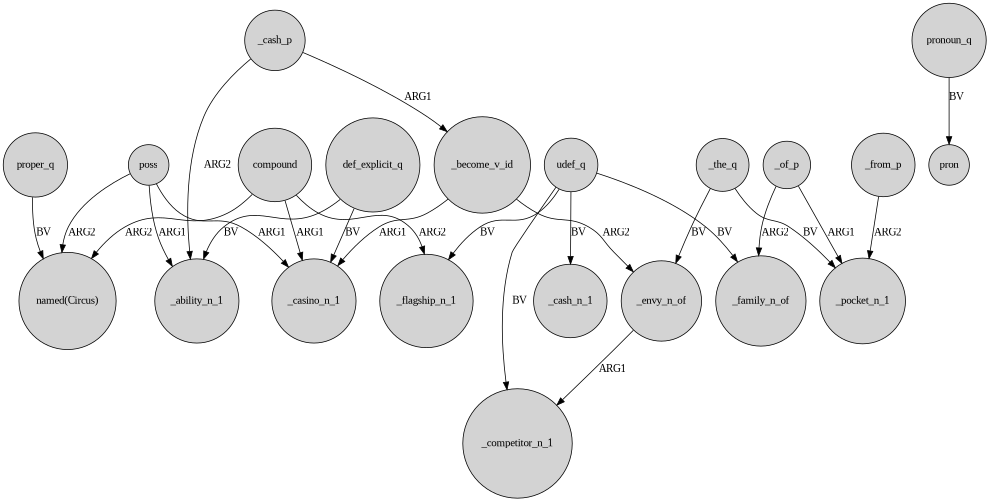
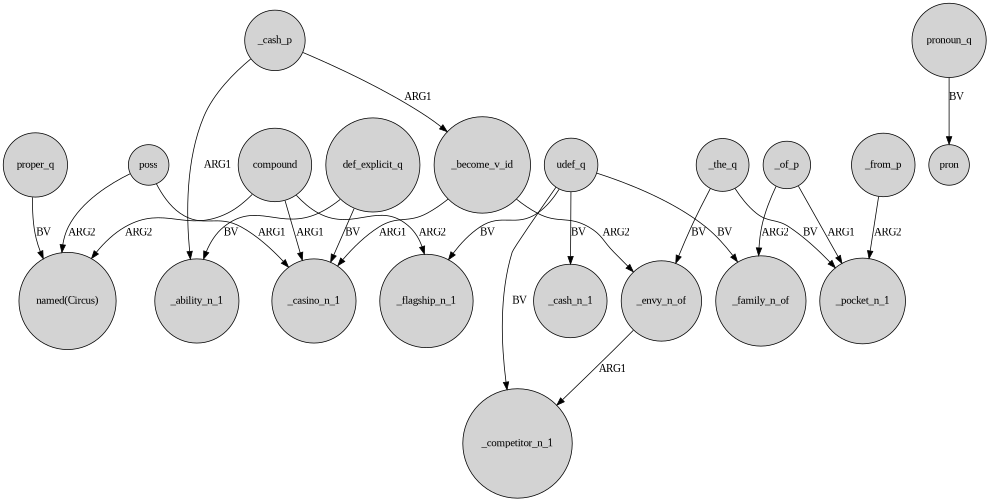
edge "_cash_p" -> "_ability_n_1": label "ARG2" -> "ARG1"
edge "poss" -> "_ability_n_1": removed, label "ARG1"
